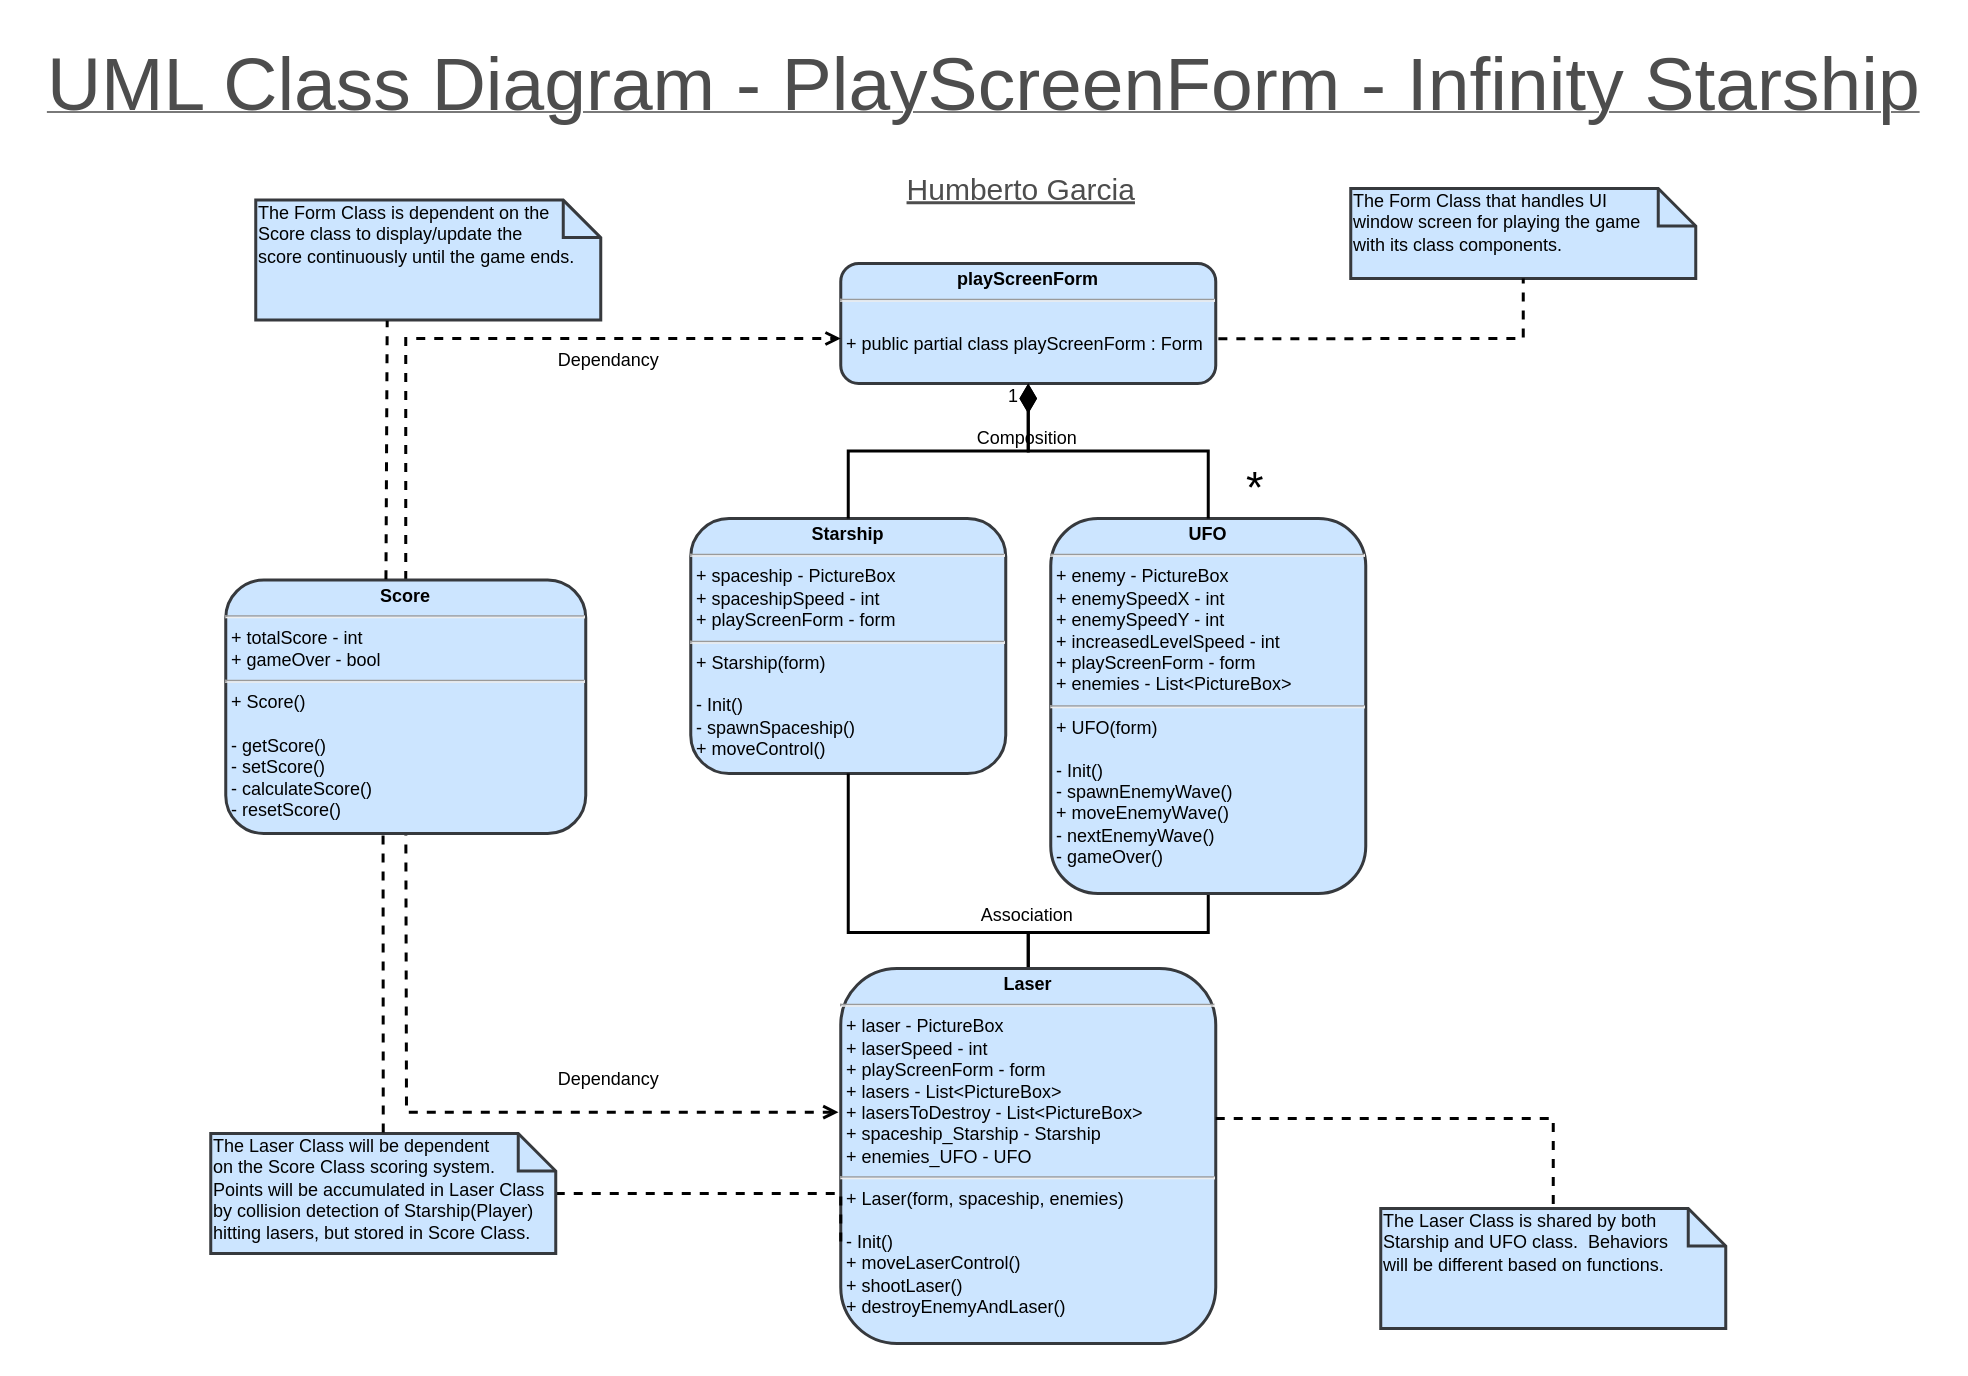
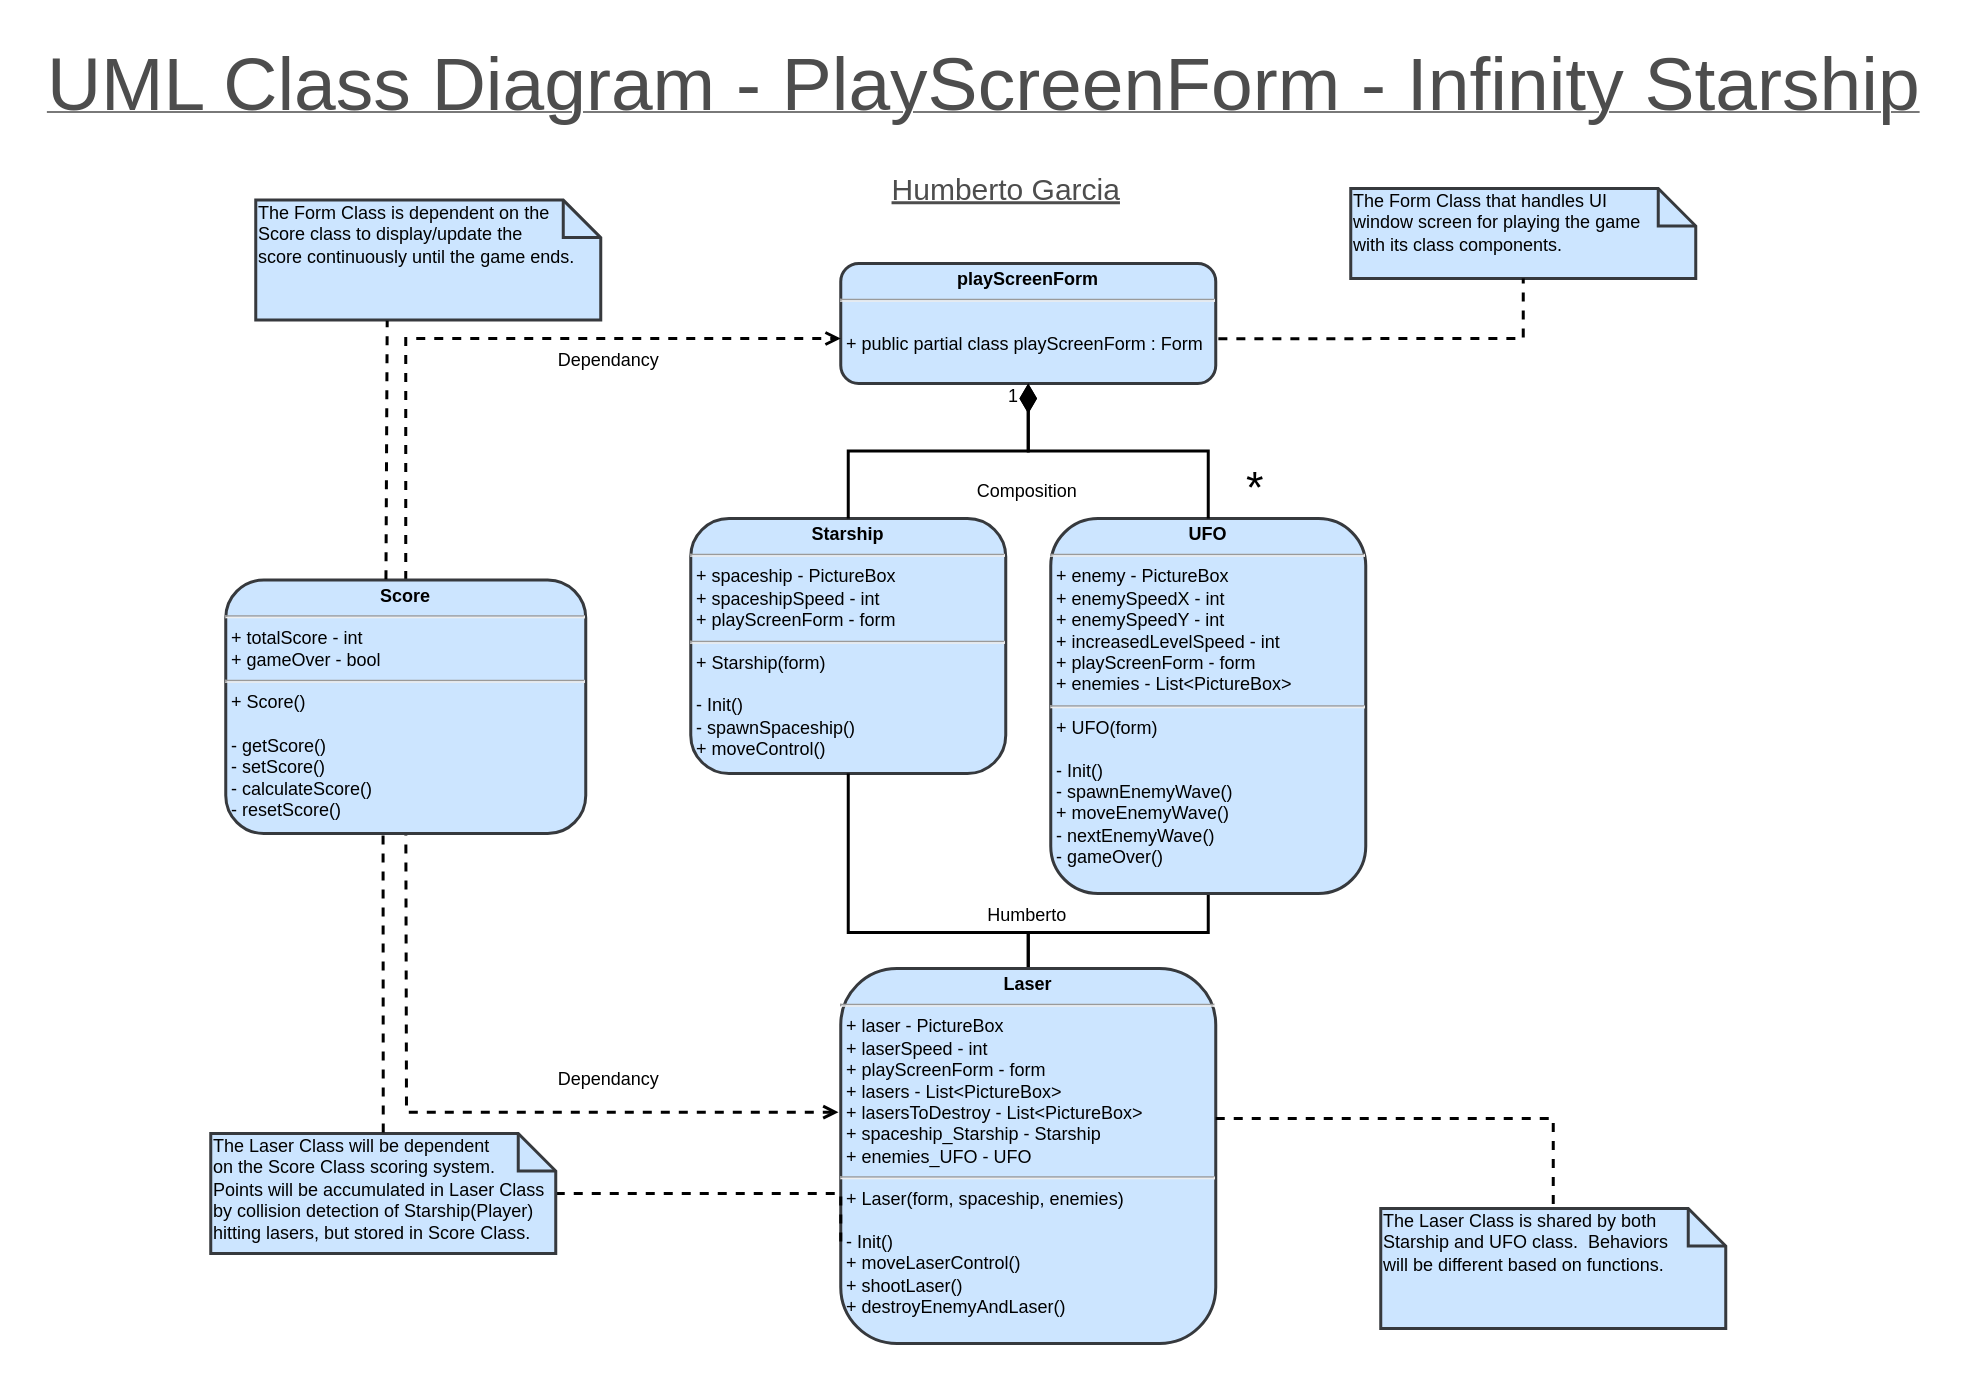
node "Humberto Garcia": moved (1021, 188) -> (1006, 188)
node "Composition": moved (1027, 439) -> (1027, 491)
node "Association": label "Association" -> "Humberto"
